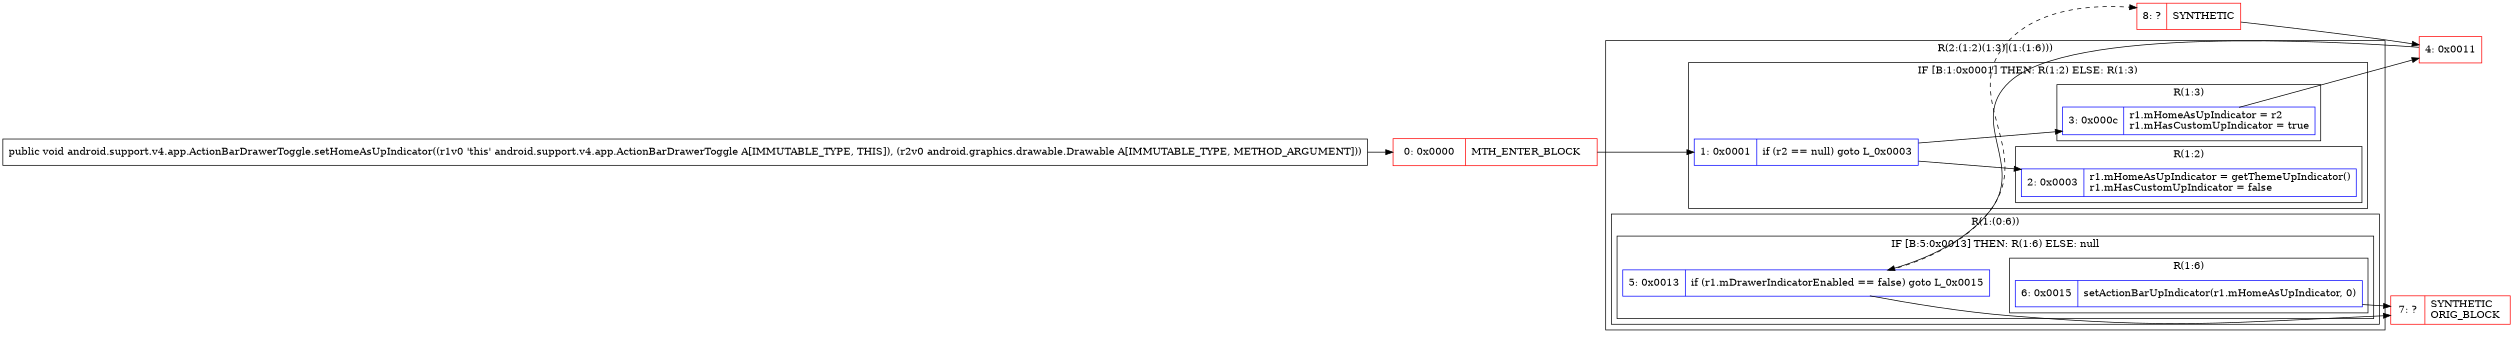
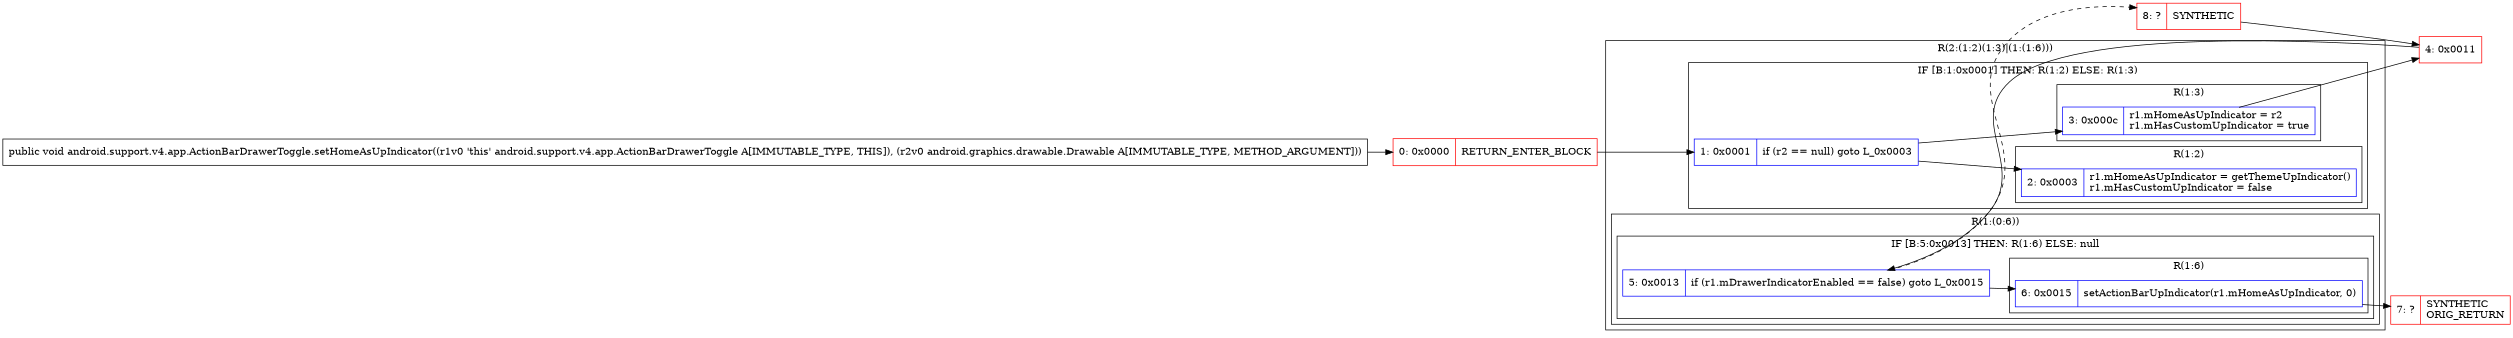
node "0: 0x0000": text "MTH_ENTER_BLOCK" -> "RETURN_ENTER_BLOCK"
node "7: ?": text "ORIG_BLOCK" -> "ORIG_RETURN"
edge "5: 0x0013" -> "7: ?": now "5: 0x0013" -> "6: 0x0015"
